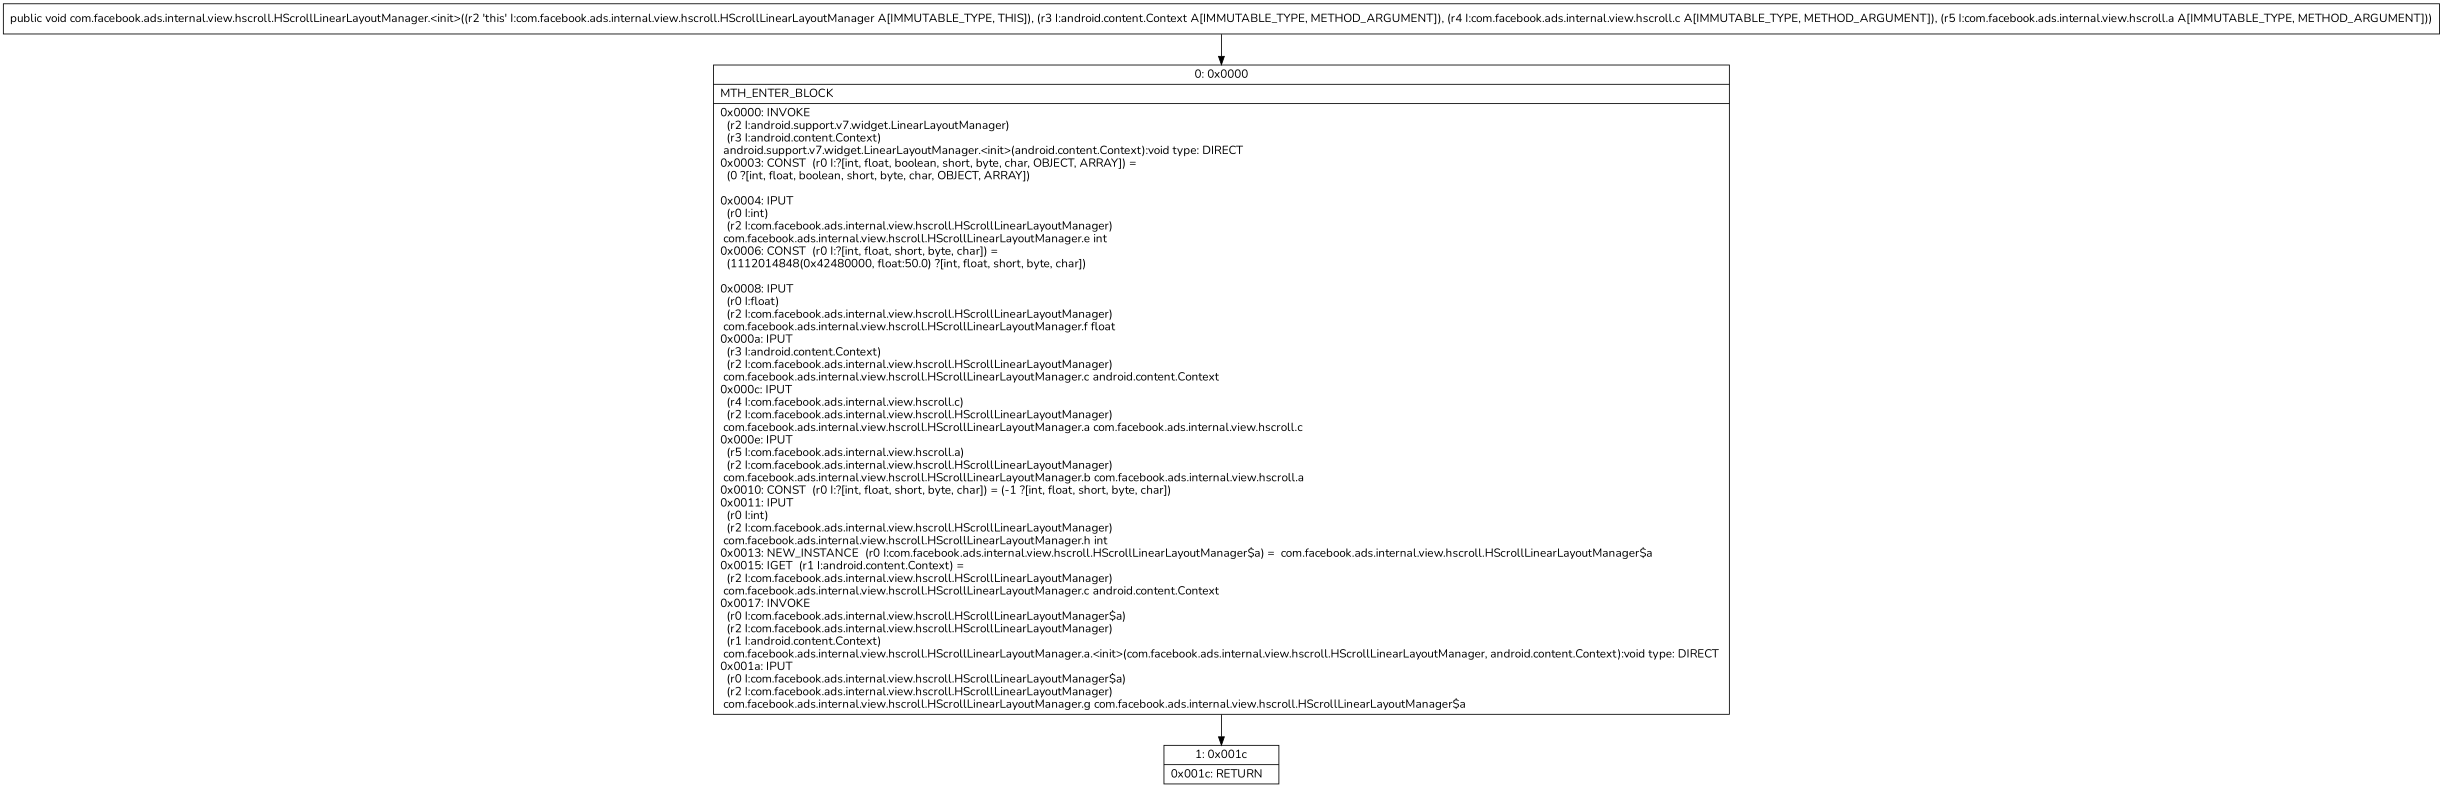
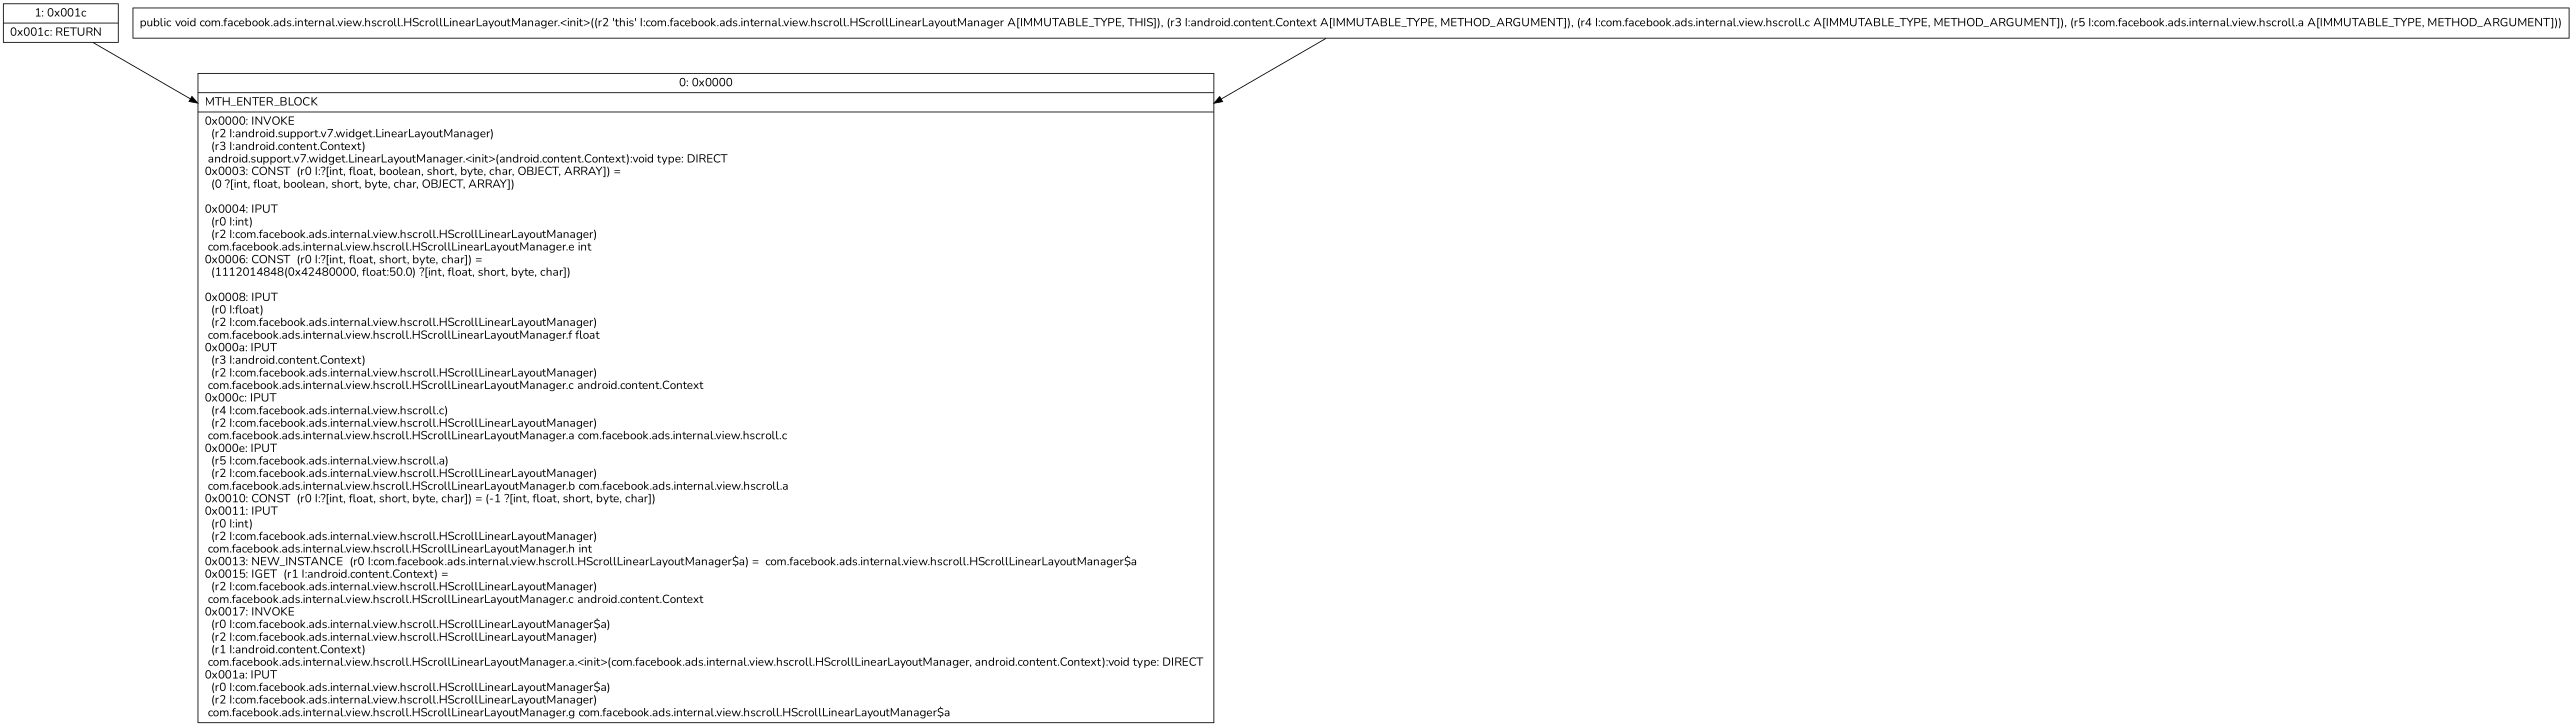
edge "0: 0x0000" -> "1: 0x001c": reversed
